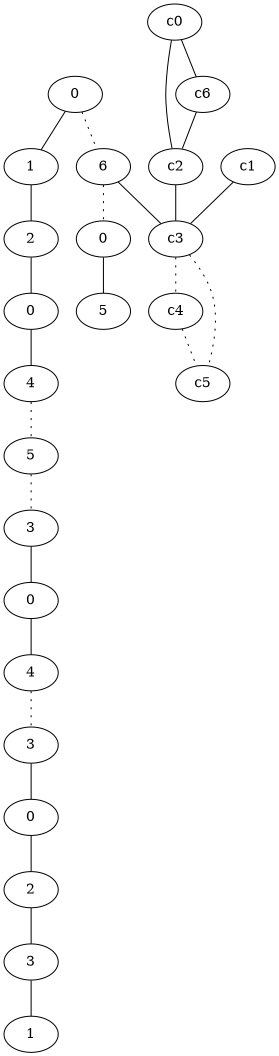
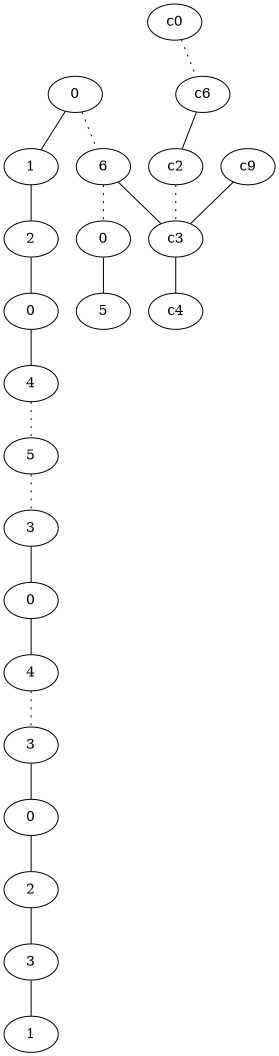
edge "c0" -- "c6": style solid -> dotted
edge "c0" -- "c2": removed
node "c1": label "c1" -> "c9"
edge "c2" -- "c3": style solid -> dotted
edge "c3" -- "c4": style dotted -> solid
node "c5": removed
